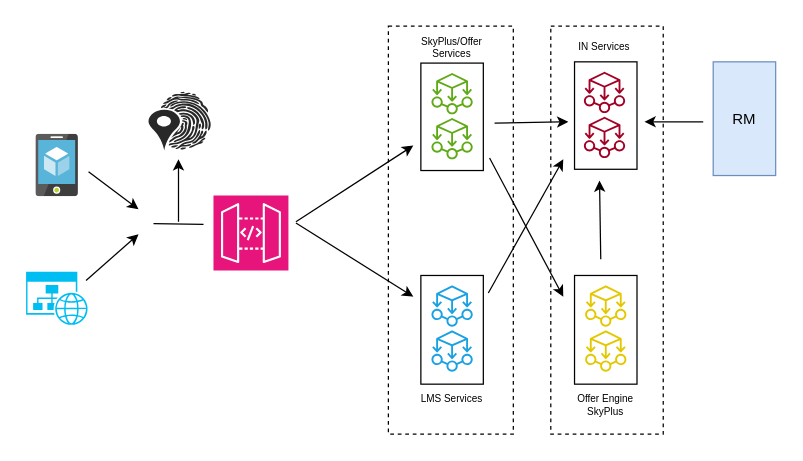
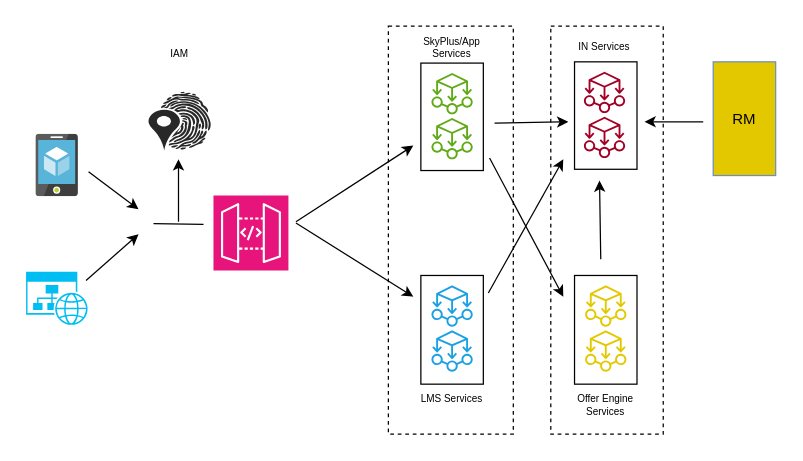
node "SkyPlus/Offer Services": label "SkyPlus/Offer Services" -> "SkyPlus/App Services"
node "IAM": added
node "RM": fillcolor #dae8fc -> #e3c800
node "Offer Engine SkyPlus": label "Offer Engine SkyPlus" -> "Offer Engine Services"
